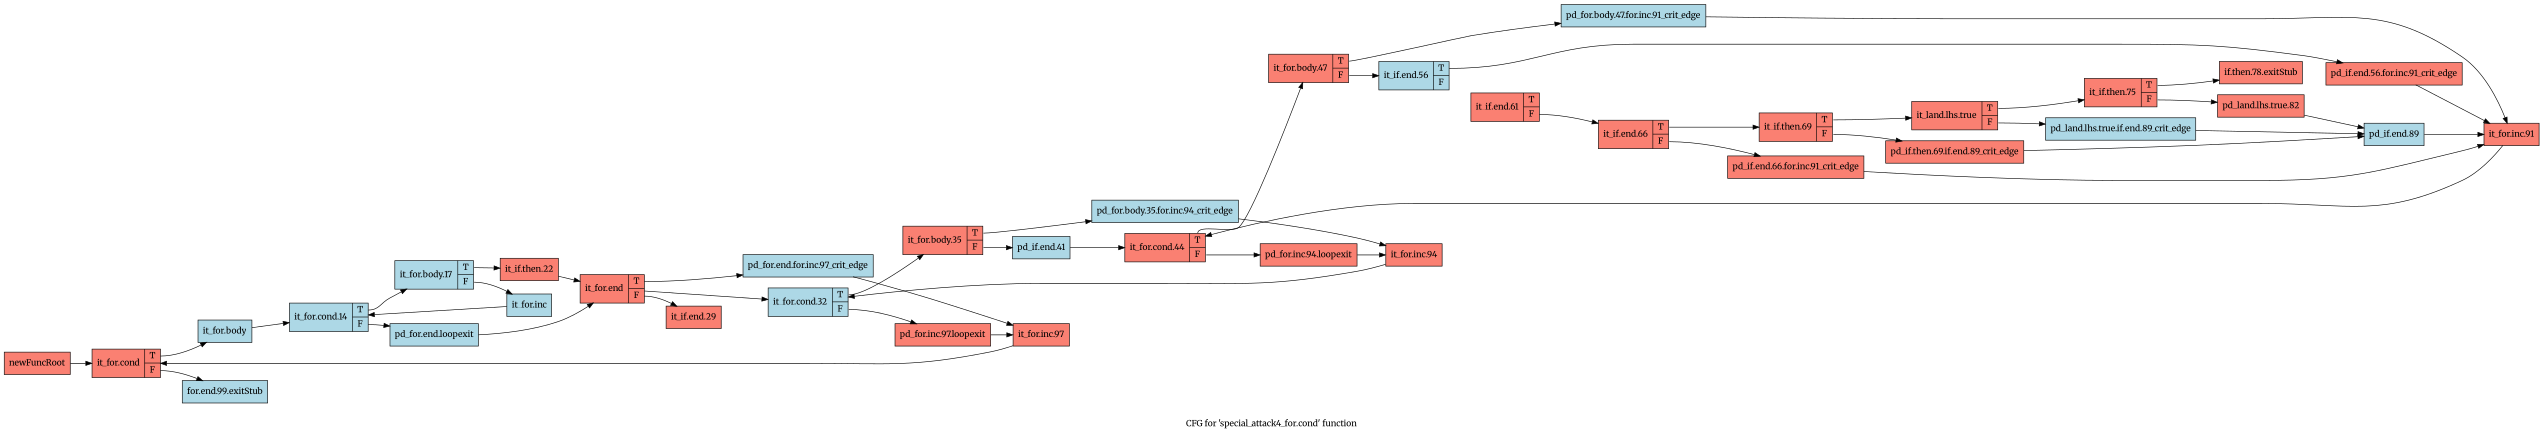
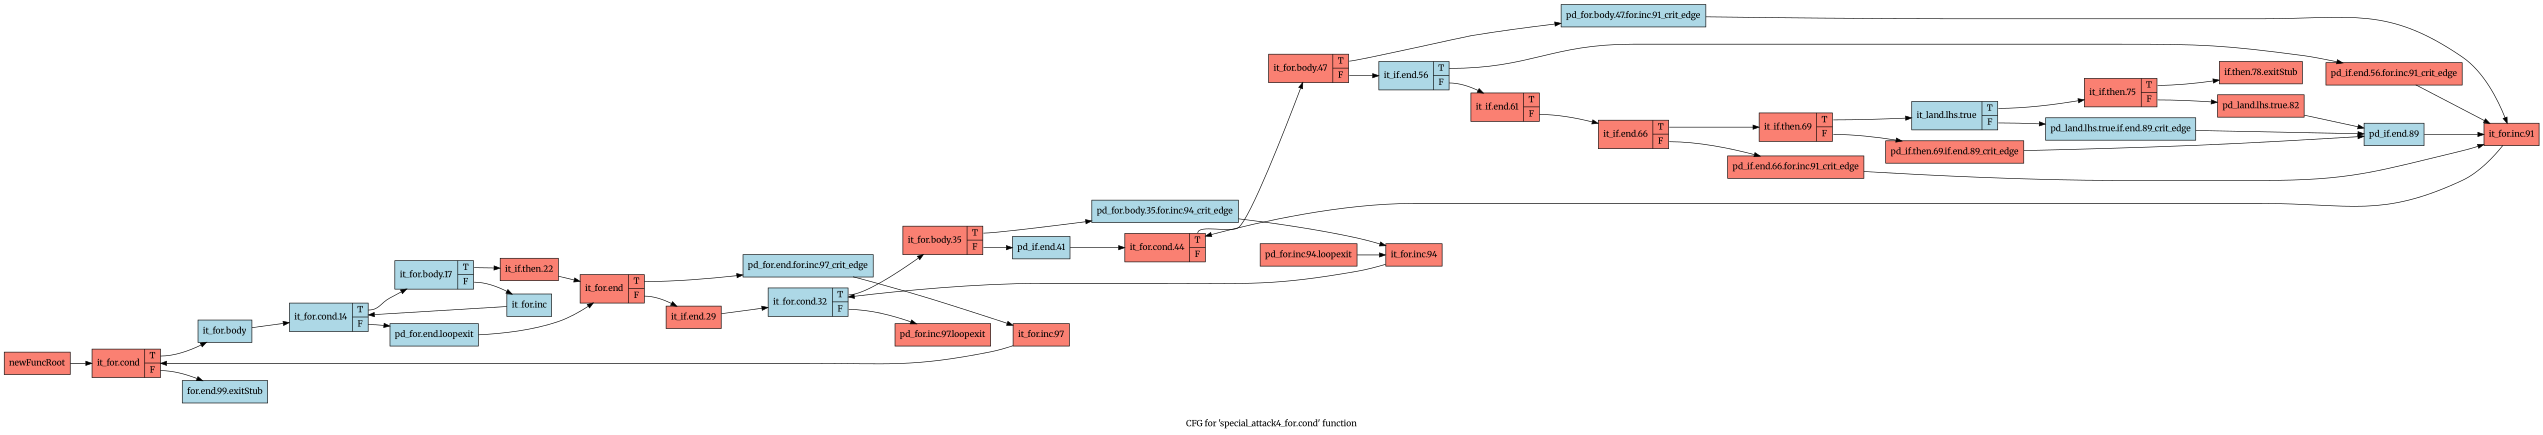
edge "it_if.end.56" -> "it_if.end.61": added
node "it_land.lhs.true": fillcolor salmon -> lightblue
edge "it_for.cond.44" -> "pd_for.inc.94.loopexit": removed
edge "it_for.end" -> "it_for.cond.32": now "it_if.end.29" -> "it_for.cond.32"
edge "pd_for.inc.97.loopexit" -> "it_for.inc.97": removed
